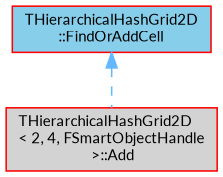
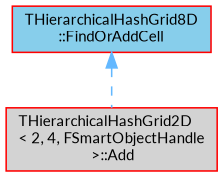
node "THierarchicalHashGrid2D ::FindOrAddCell": label "THierarchicalHashGrid2D ::FindOrAddCell" -> "THierarchicalHashGrid8D ::FindOrAddCell"
